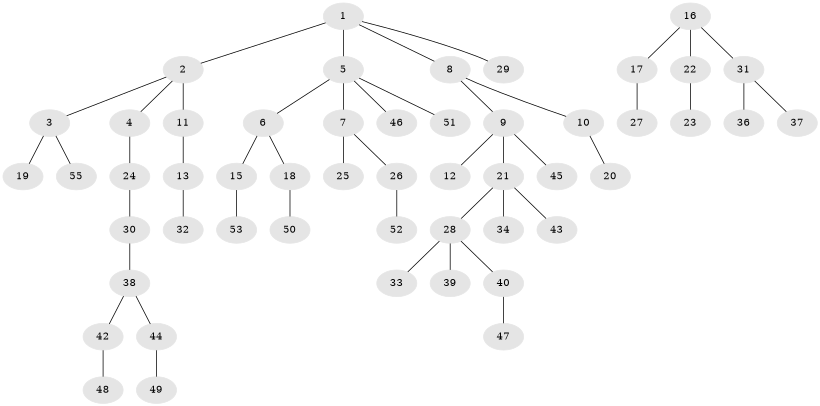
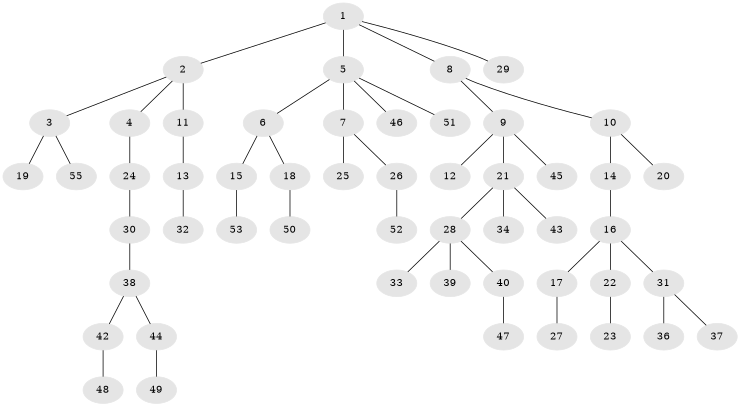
node "14": added
